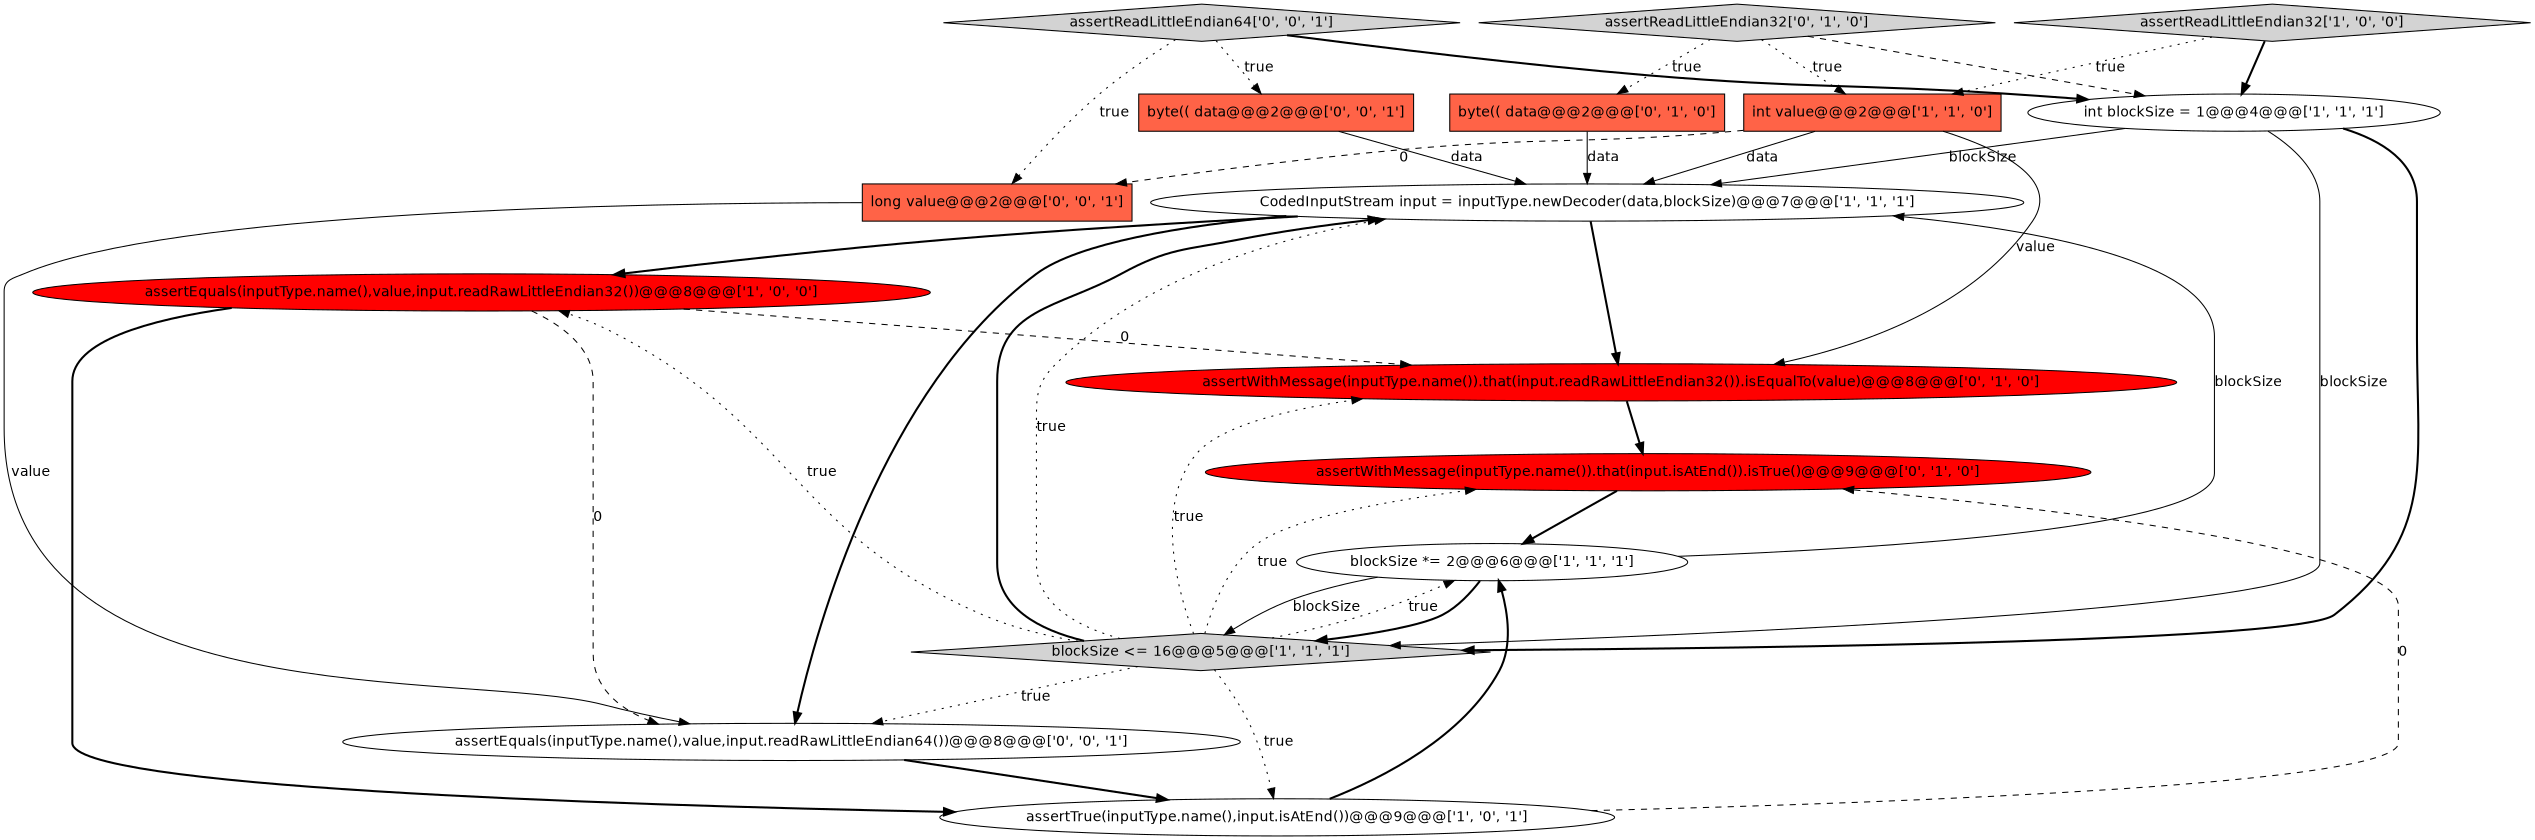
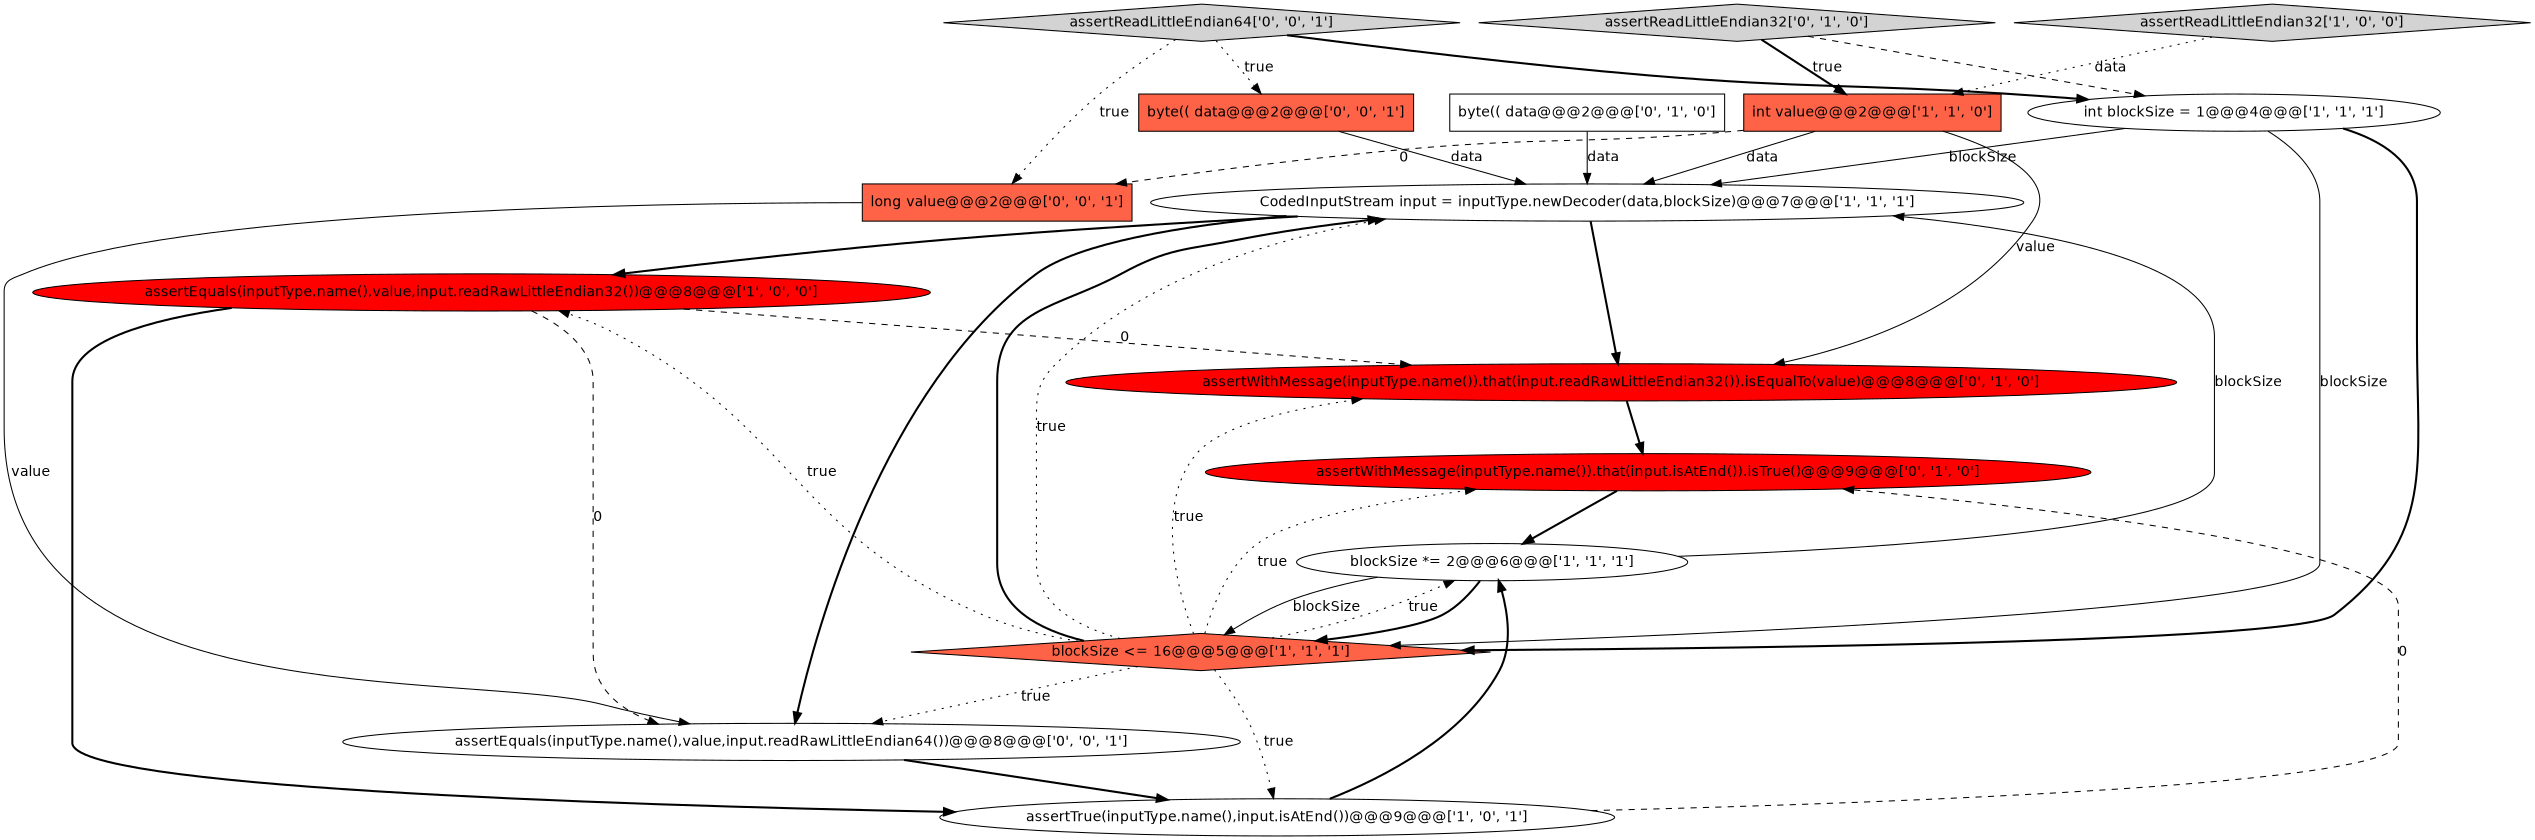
edge "assertReadLittleEndian32['1', '0', '0']" -> "int blockSize = 1@@@4@@@['1', '1', '1']": removed
edge "assertReadLittleEndian32['0', '1', '0']" -> "byte(( data@@@2@@@['0', '1', '0']": removed, label "true"
edge "assertReadLittleEndian32['0', '1', '0']" -> "int value@@@2@@@['1', '1', '0']": style dotted -> bold
edge "assertReadLittleEndian32['1', '0', '0']" -> "int value@@@2@@@['1', '1', '0']": label "true" -> "data"
node "byte(( data@@@2@@@['0', '1', '0']": fillcolor tomato -> white
node "blockSize <= 16@@@5@@@['1', '1', '1']": fillcolor lightgray -> tomato
